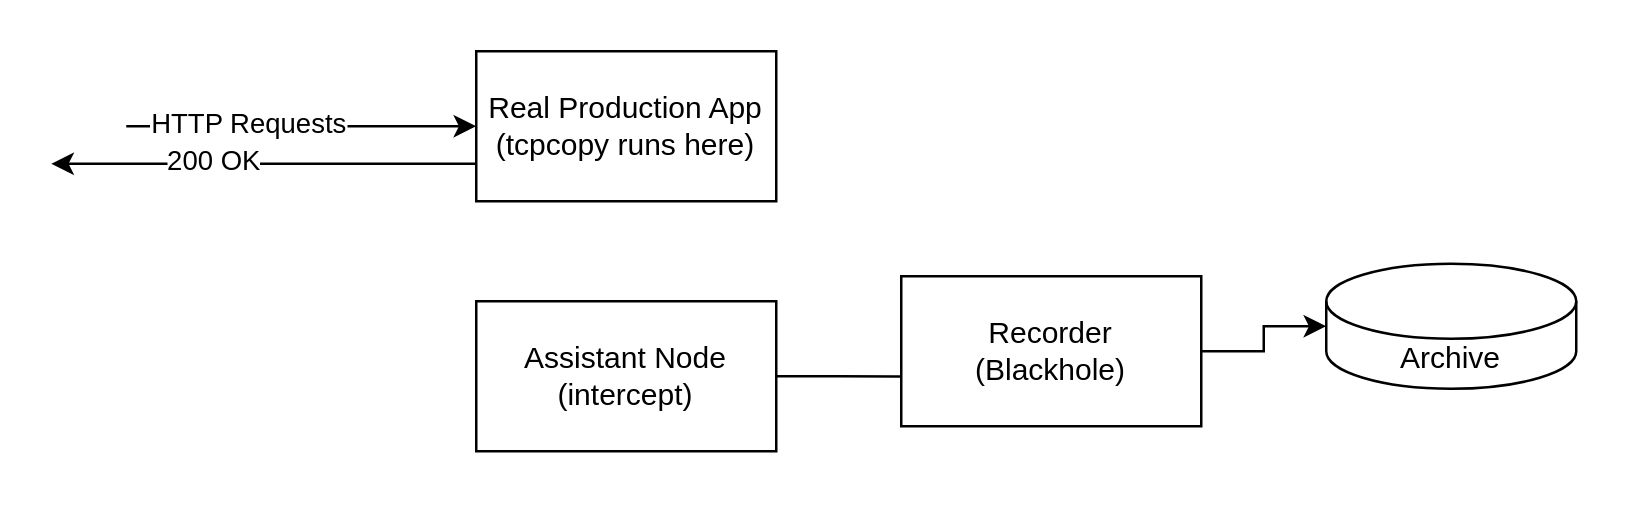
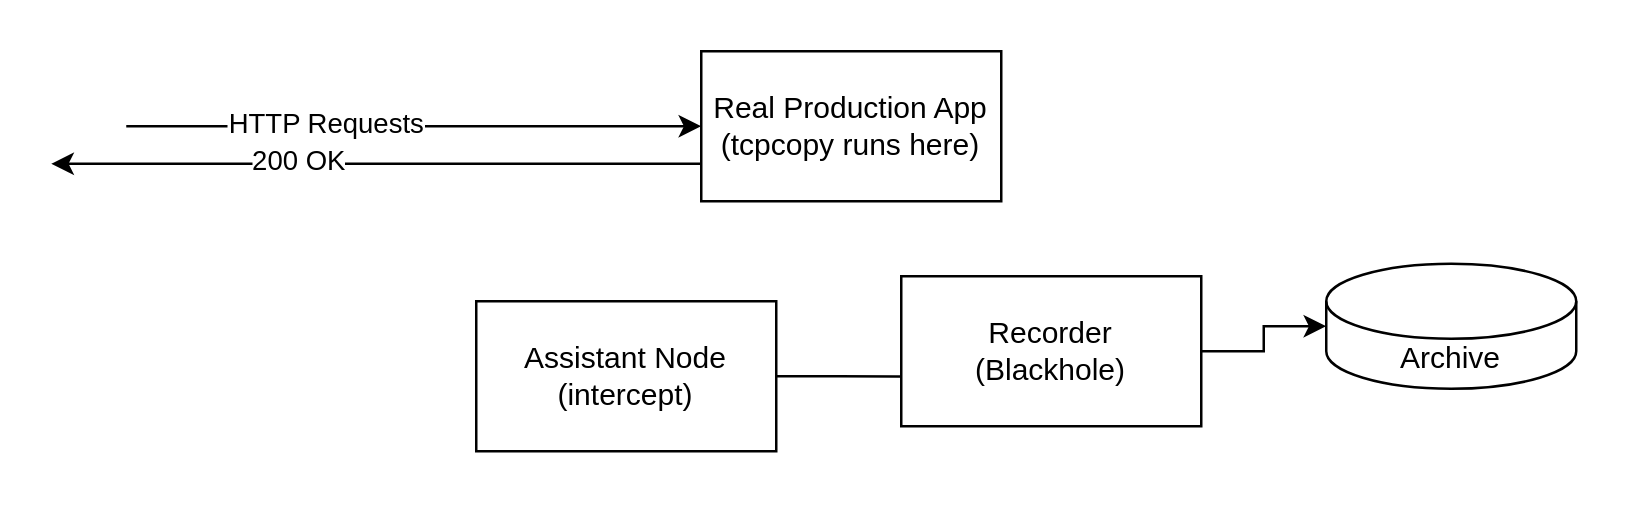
node "Real Production App (tcpcopy runs here)": moved (626, 126) -> (851, 126)
